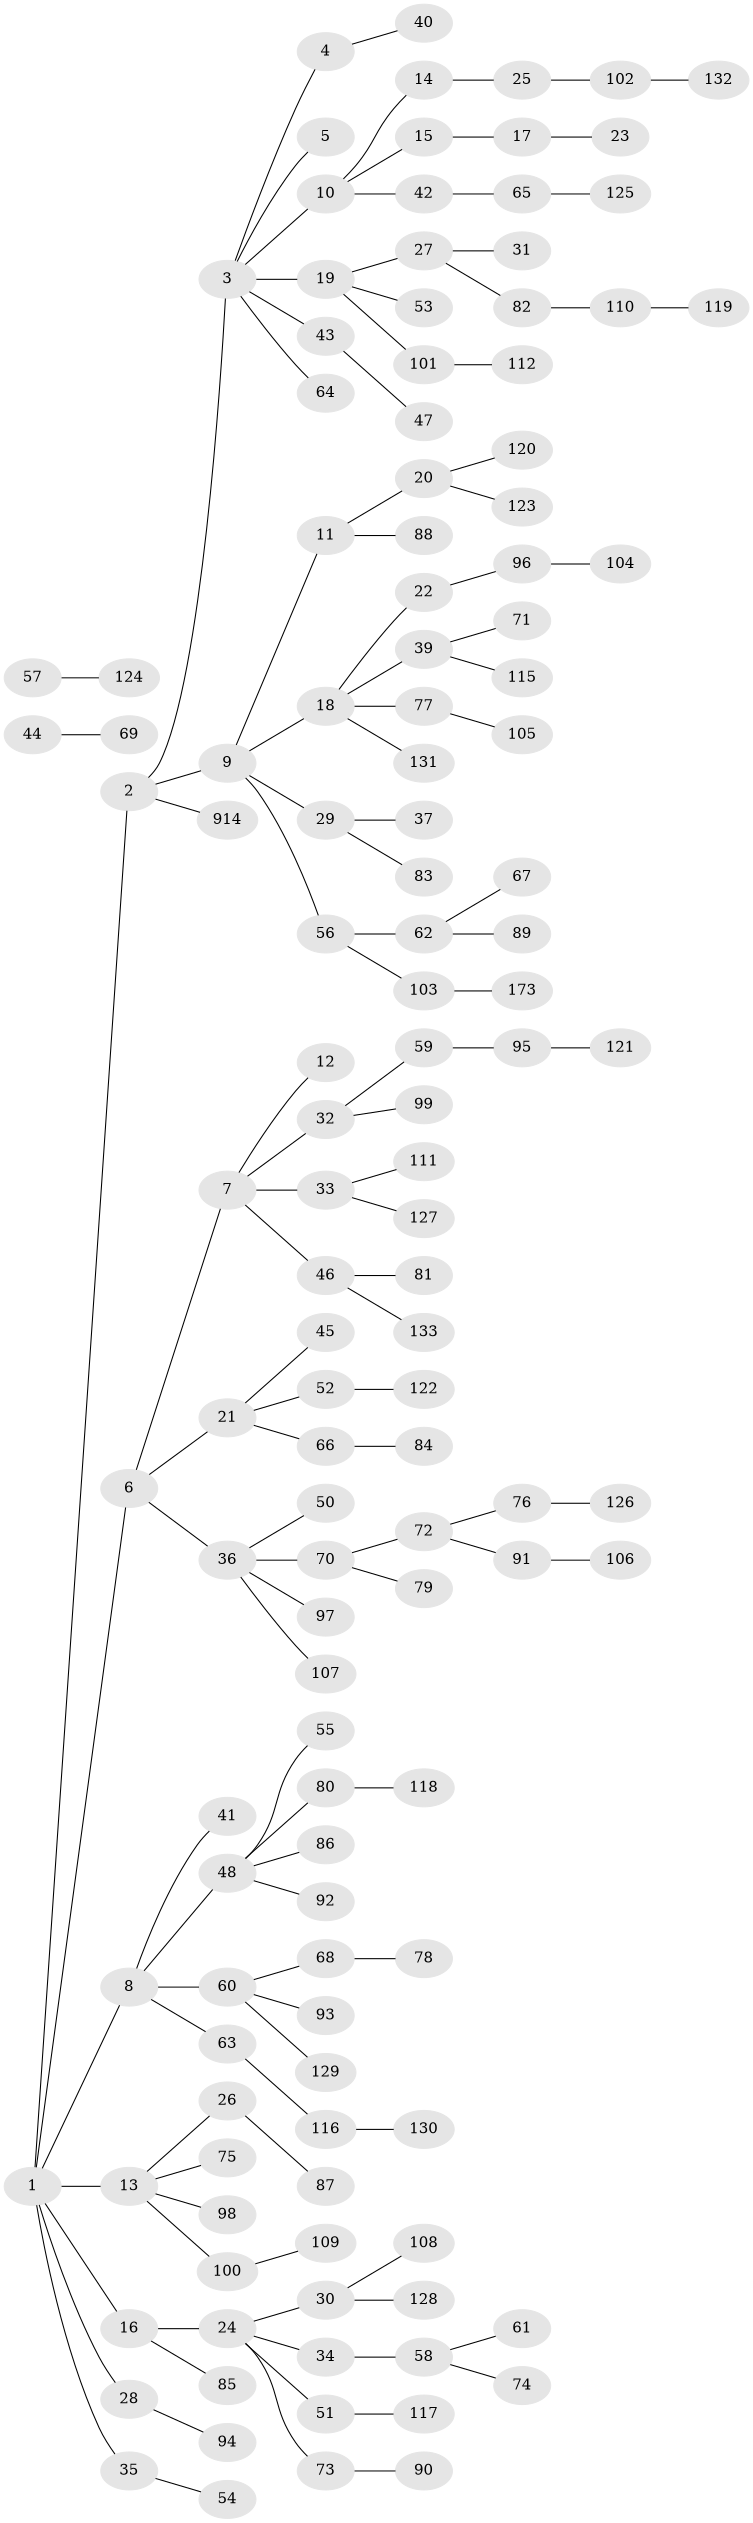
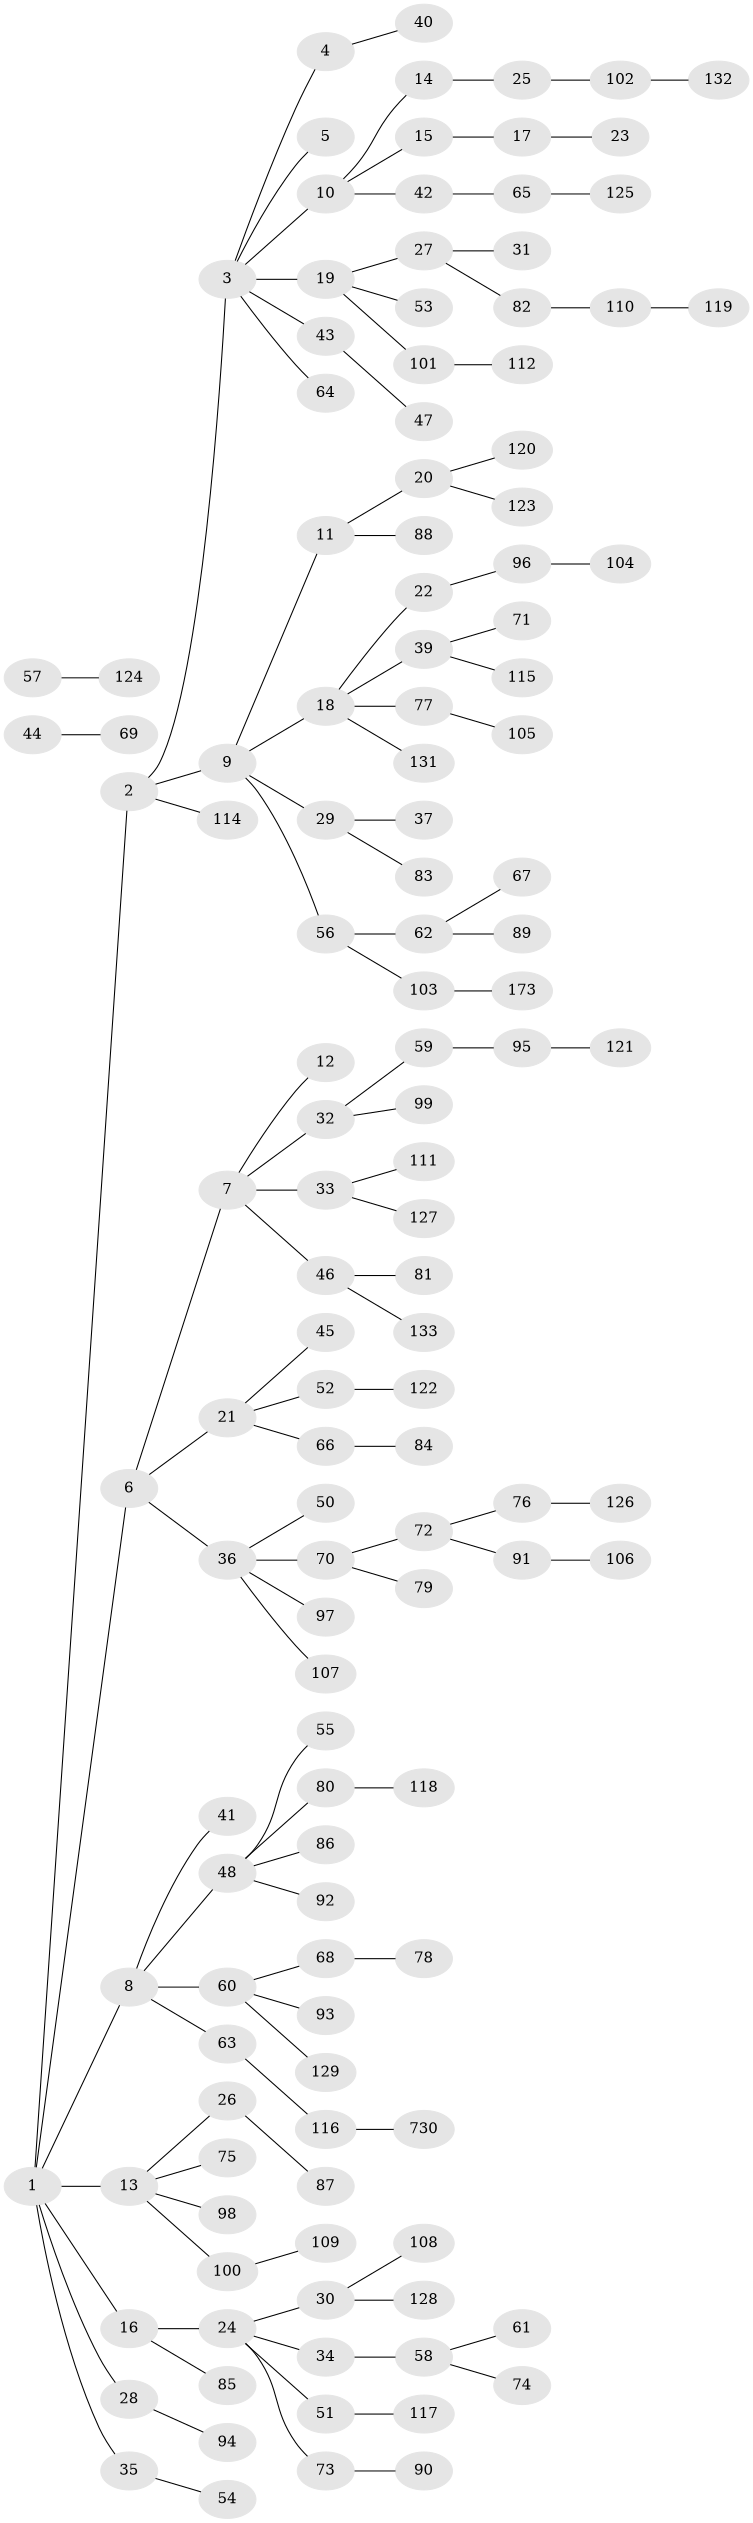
node "914": label "914" -> "114"
node "130": label "130" -> "730"
